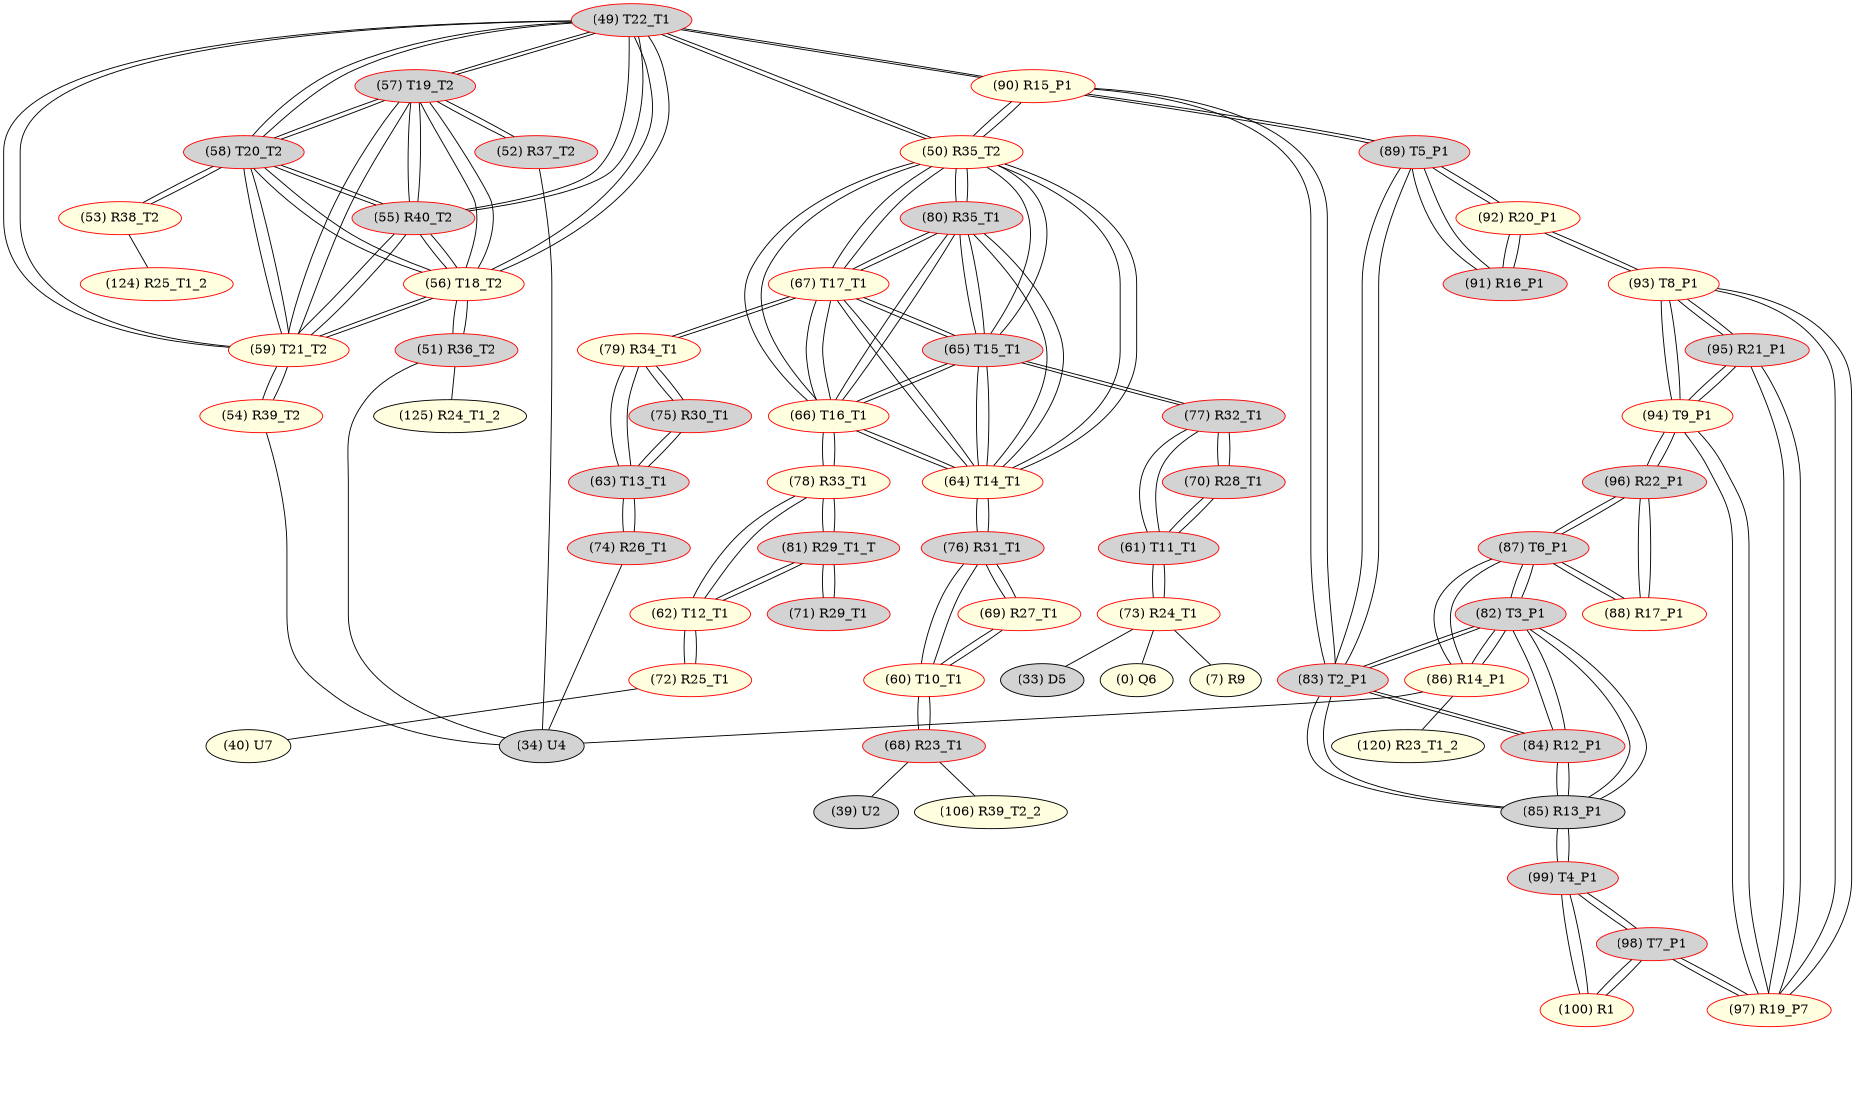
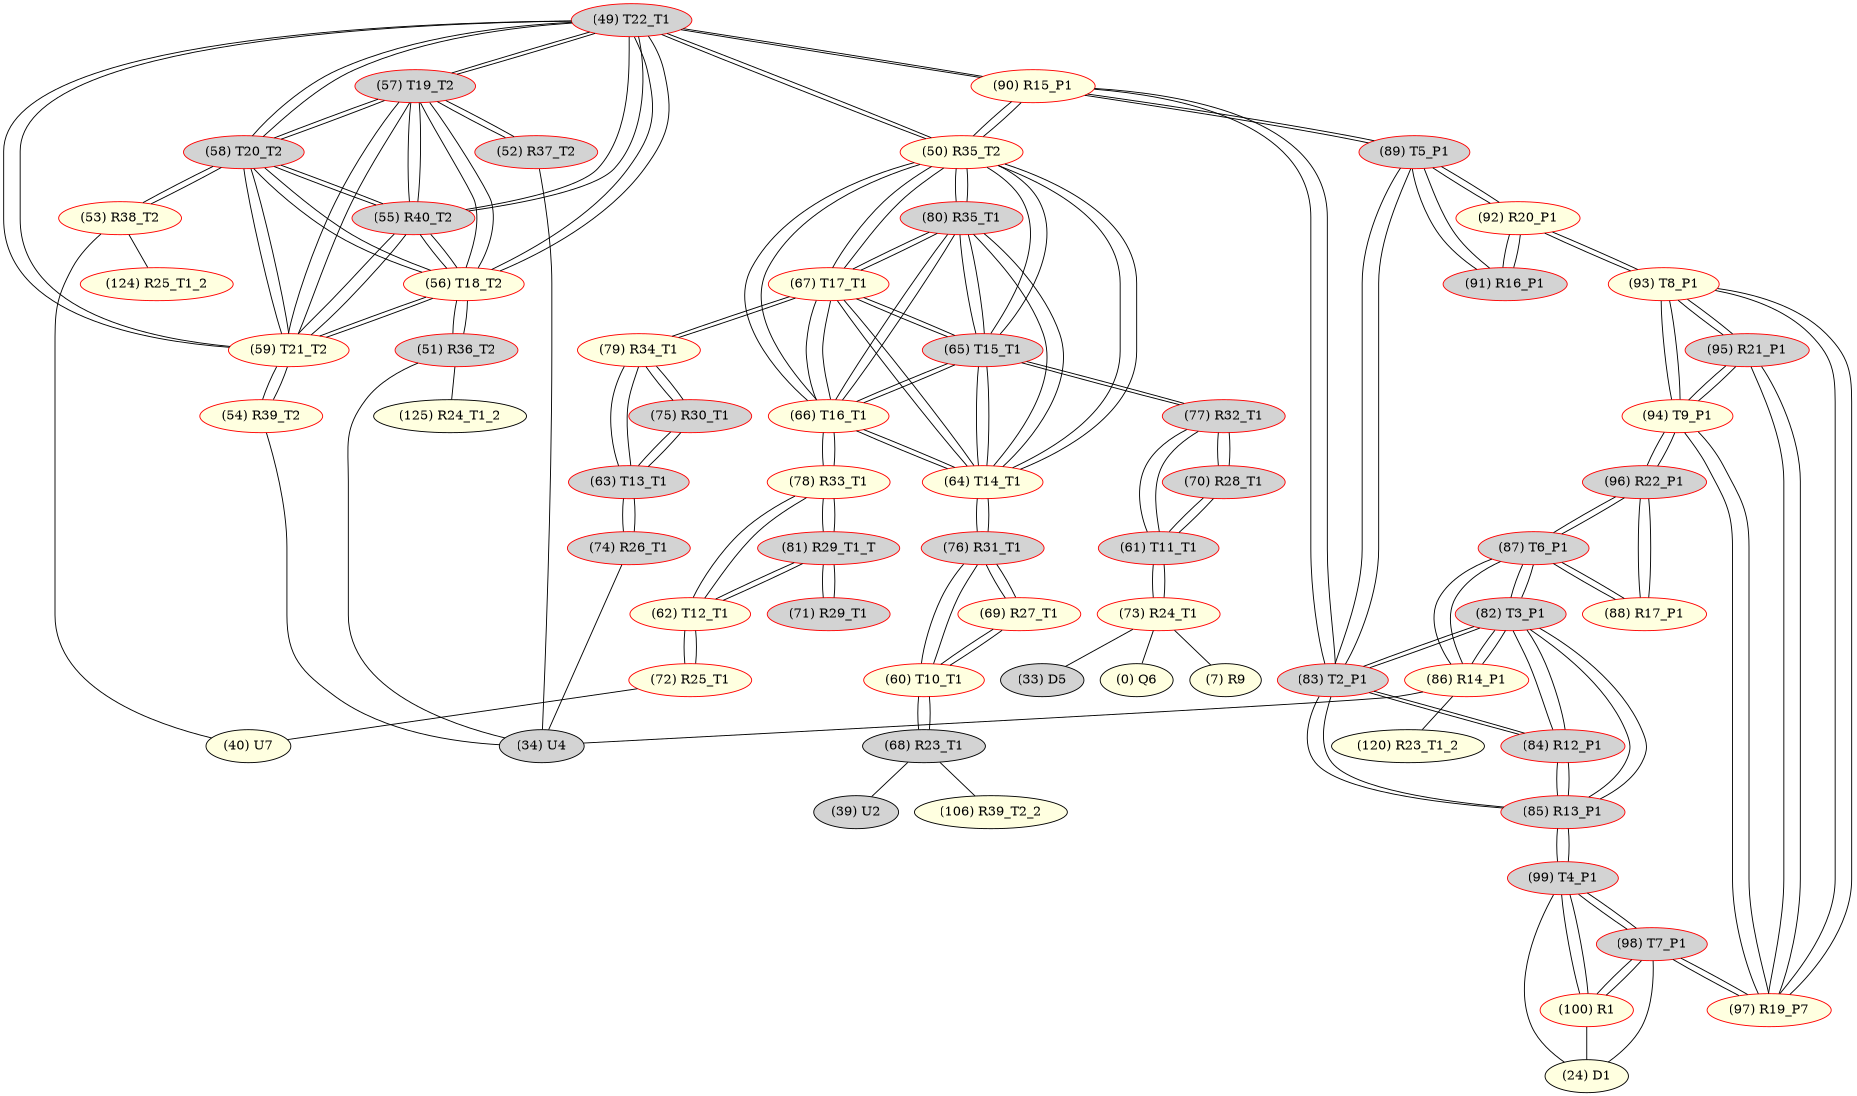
edge "(53) R38_T2" -- "(40) U7": added
node "(68) R23_T1": color red -> black
node "(85) R13_P1": color black -> red
node "(24) D1": added
